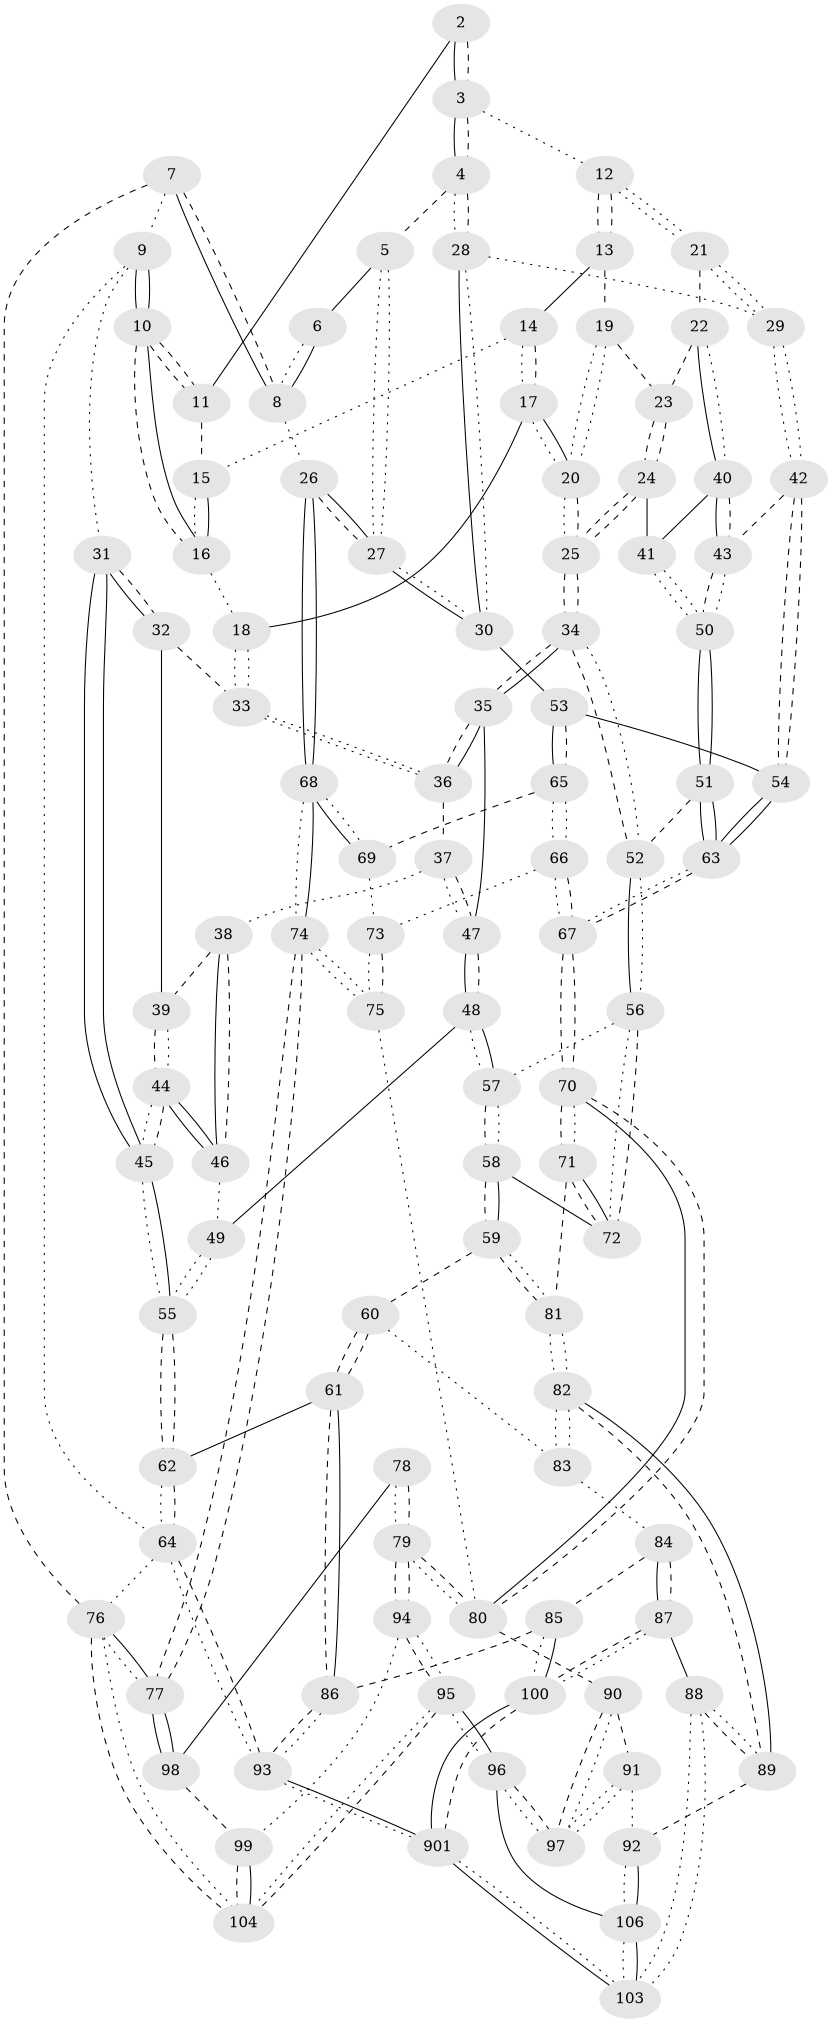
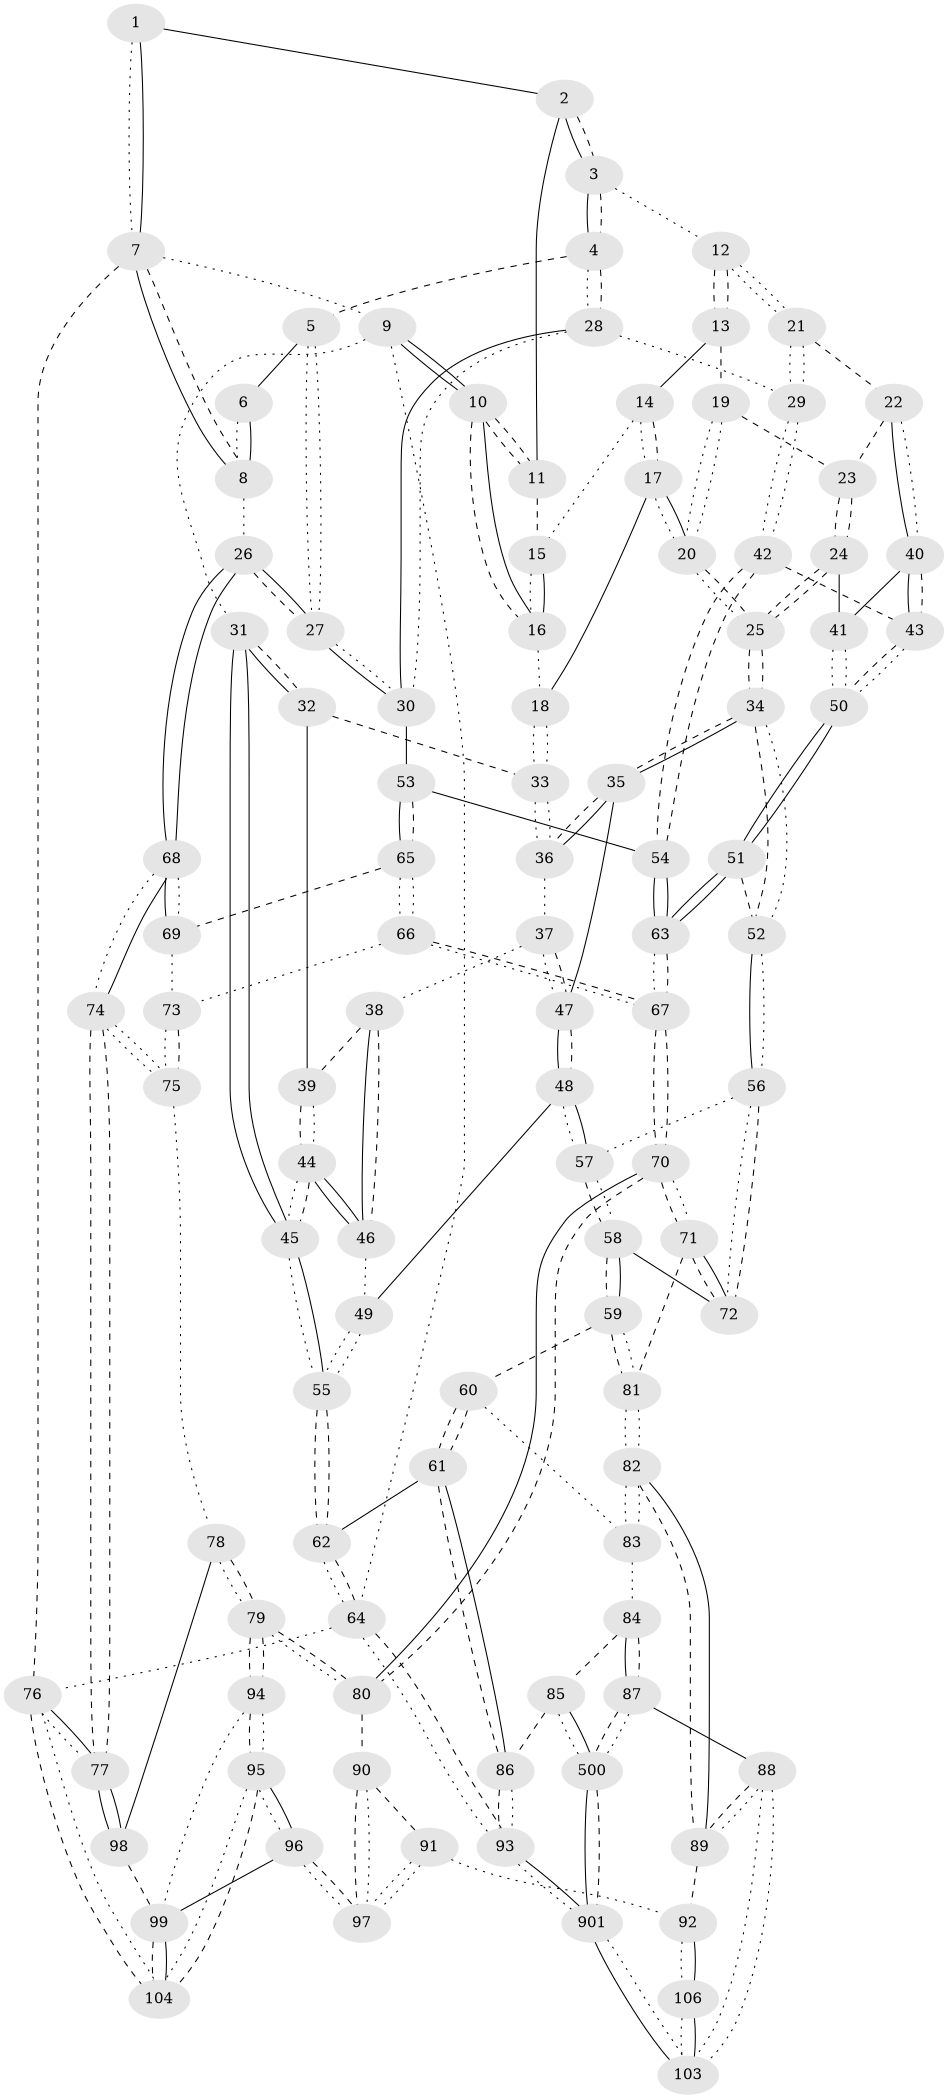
node "1": added
edge "36" -- "37": style dashed -> dotted
edge "75" -- "80": now "75" -- "78"
node "100": label "100" -> "500"
edge "96" -- "106": now "96" -- "99"
